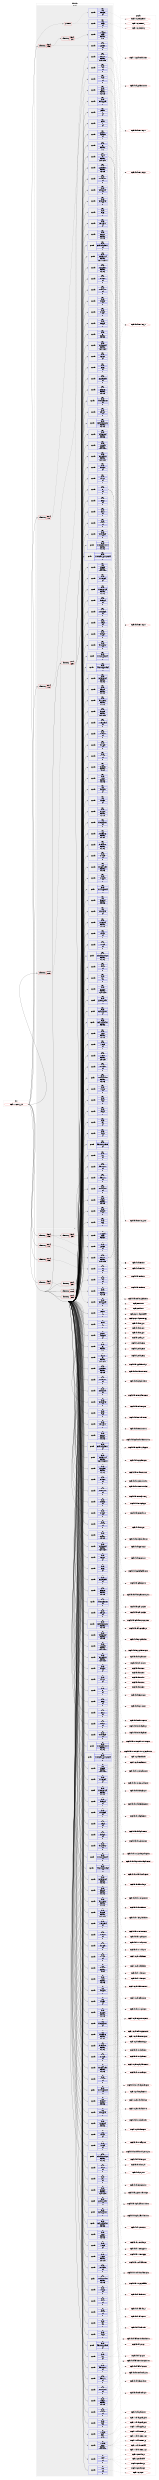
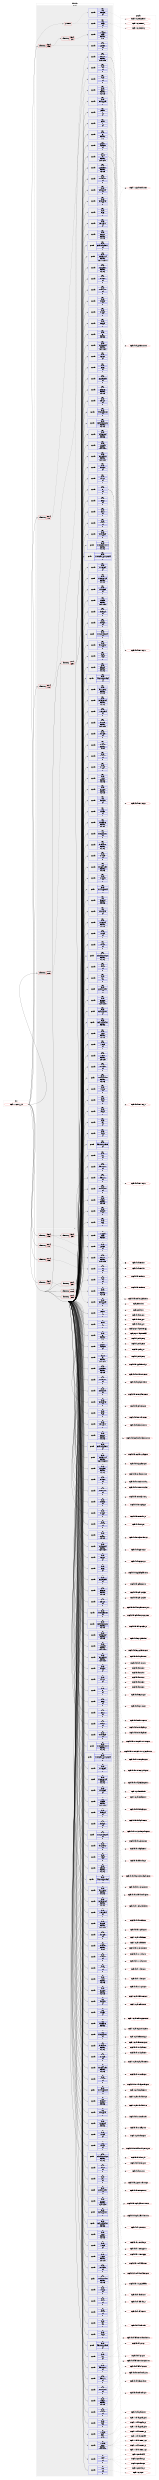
node "portage://dev-perl/DBD-mysql-4.50.0-r1": removed
